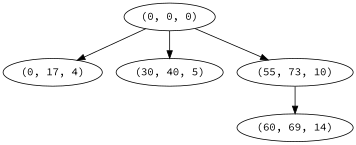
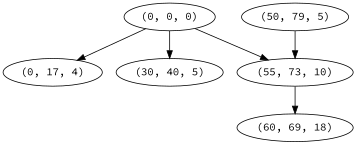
node "(50, 79, 5)": added
node "(60, 69, 14)": label "(60, 69, 14)" -> "(60, 69, 18)"
